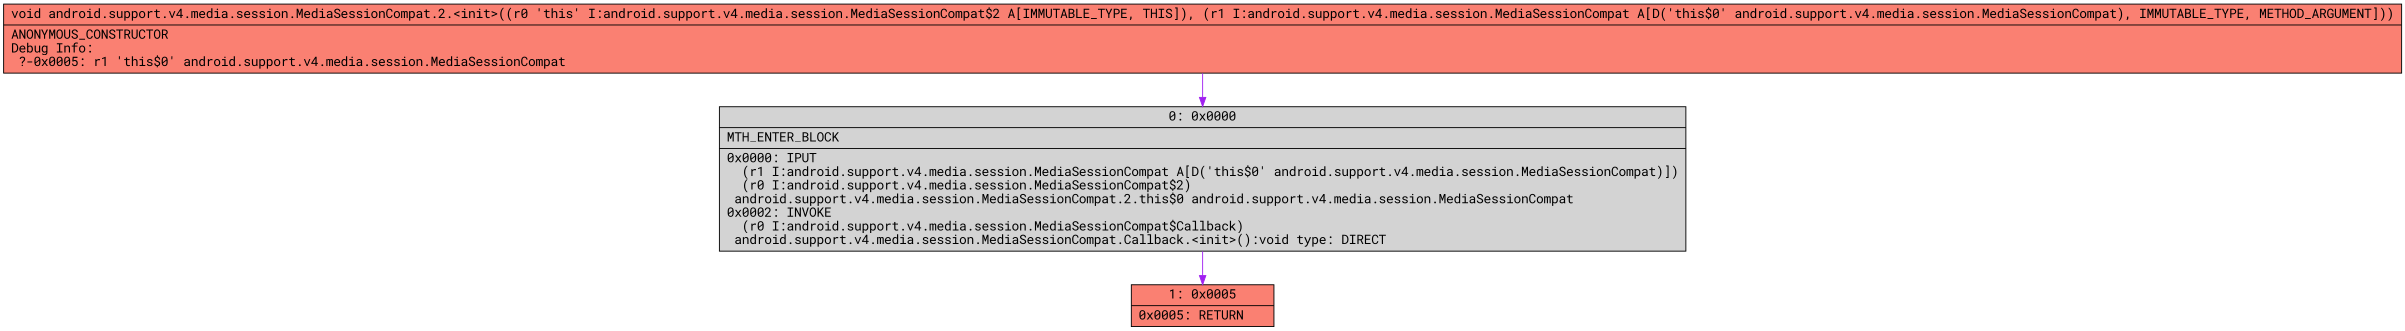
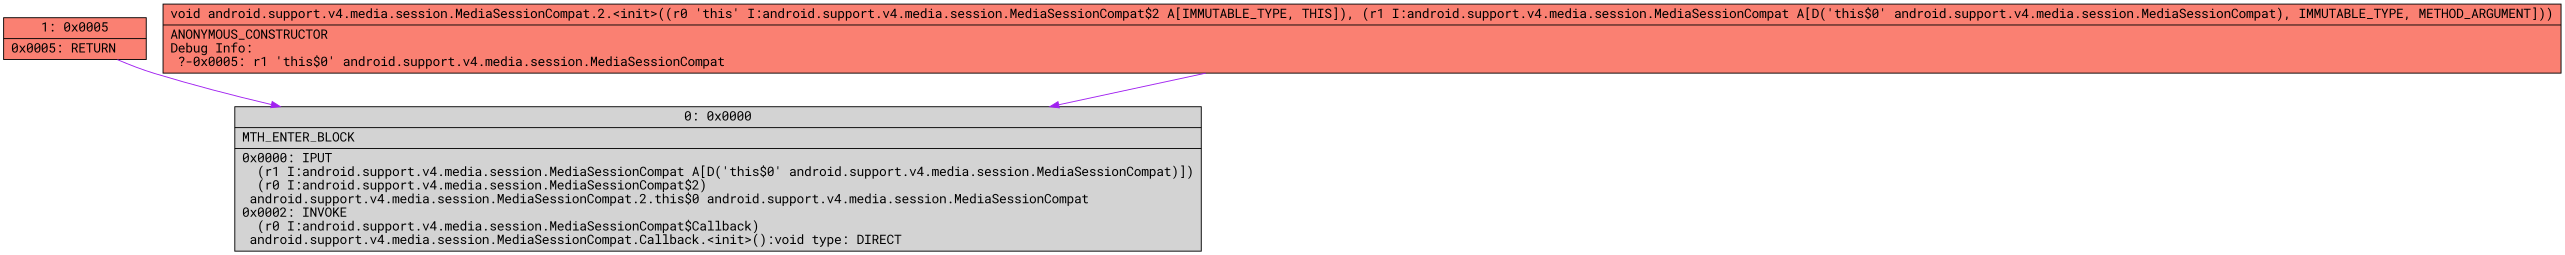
edge "0: 0x0000" -> "1: 0x0005": reversed
